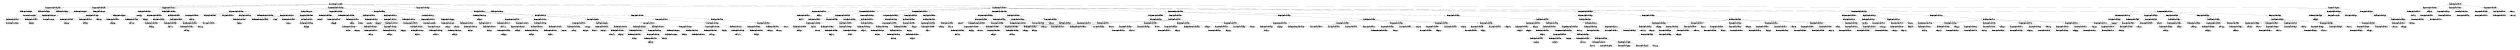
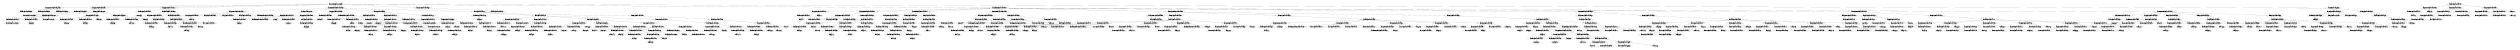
node "_ast.Num object at 0xa1c2c1cd0": removed
